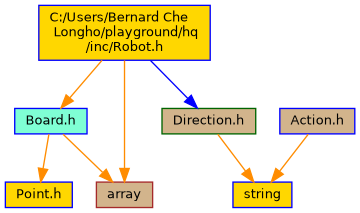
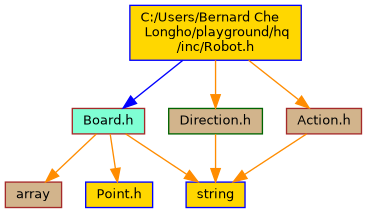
edge "C:/Users/Bernard Che Longho/playground/hq /inc/Robot.h" -> "Board.h": color darkorange -> blue
edge "C:/Users/Bernard Che Longho/playground/hq /inc/Robot.h" -> "Direction.h": color blue -> darkorange
edge "C:/Users/Bernard Che Longho/playground/hq /inc/Robot.h" -> "array": now "C:/Users/Bernard Che Longho/playground/hq /inc/Robot.h" -> "Action.h"
node "Board.h": color blue -> brown
node "Action.h": color blue -> brown
edge "Board.h" -> "string": added
